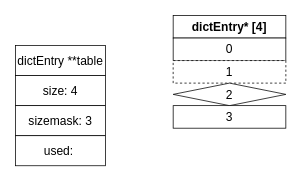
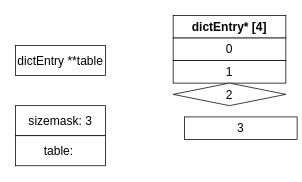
node "1": style dashed -> solid
node "size: 4": removed
node "3": moved (229, 117) -> (240, 128)
node "used:": label "used:" -> "table:"
